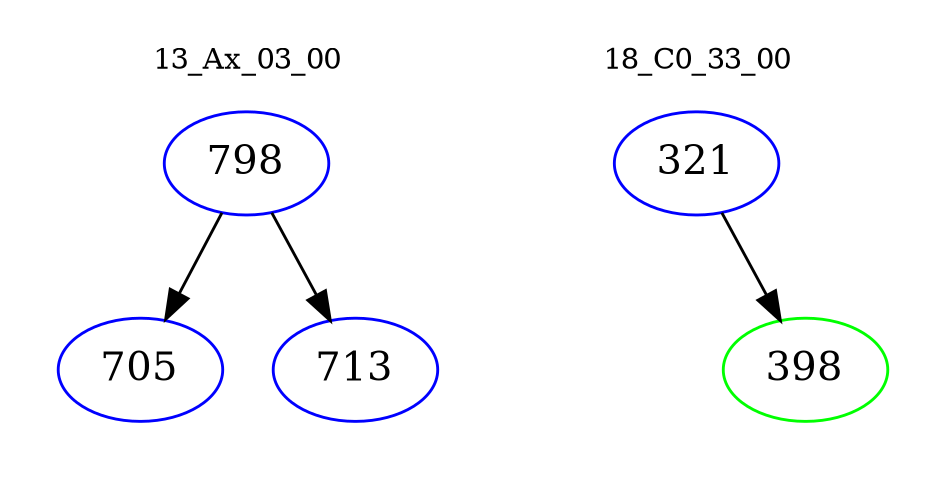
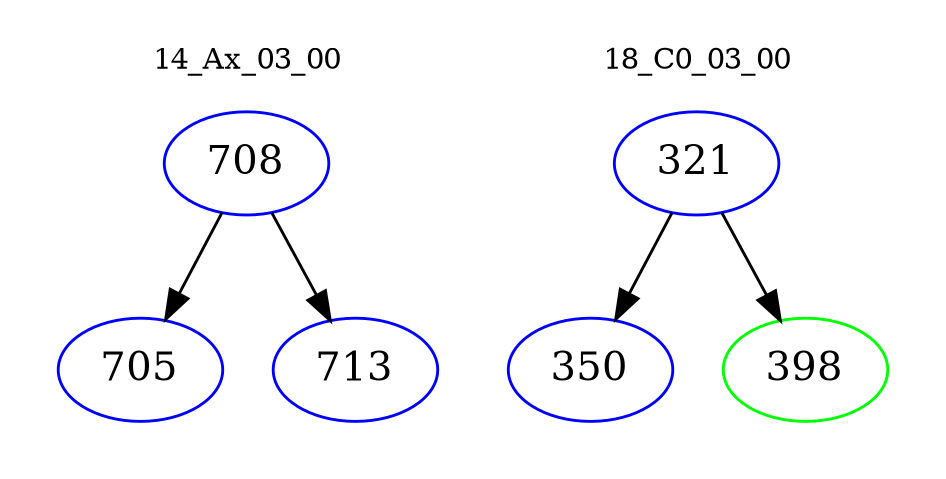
cluster "13_Ax_03_00": label "13_Ax_03_00" -> "14_Ax_03_00"
cluster "18_C0_33_00": label "18_C0_33_00" -> "18_C0_03_00"
node "798": label "798" -> "708"
node "350": added
